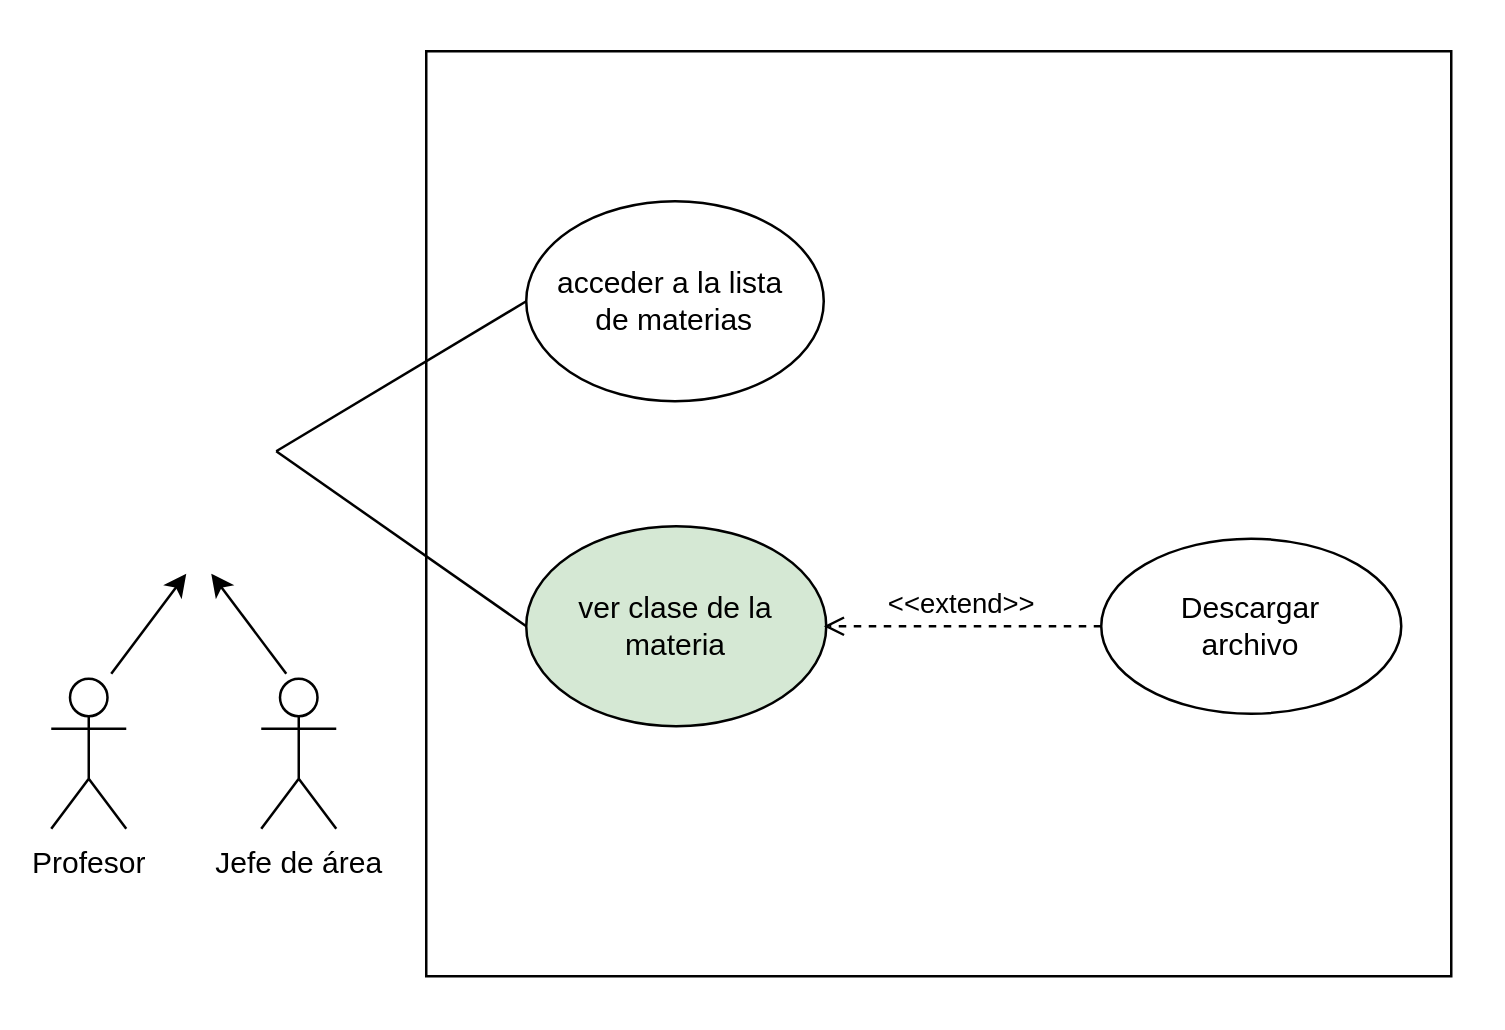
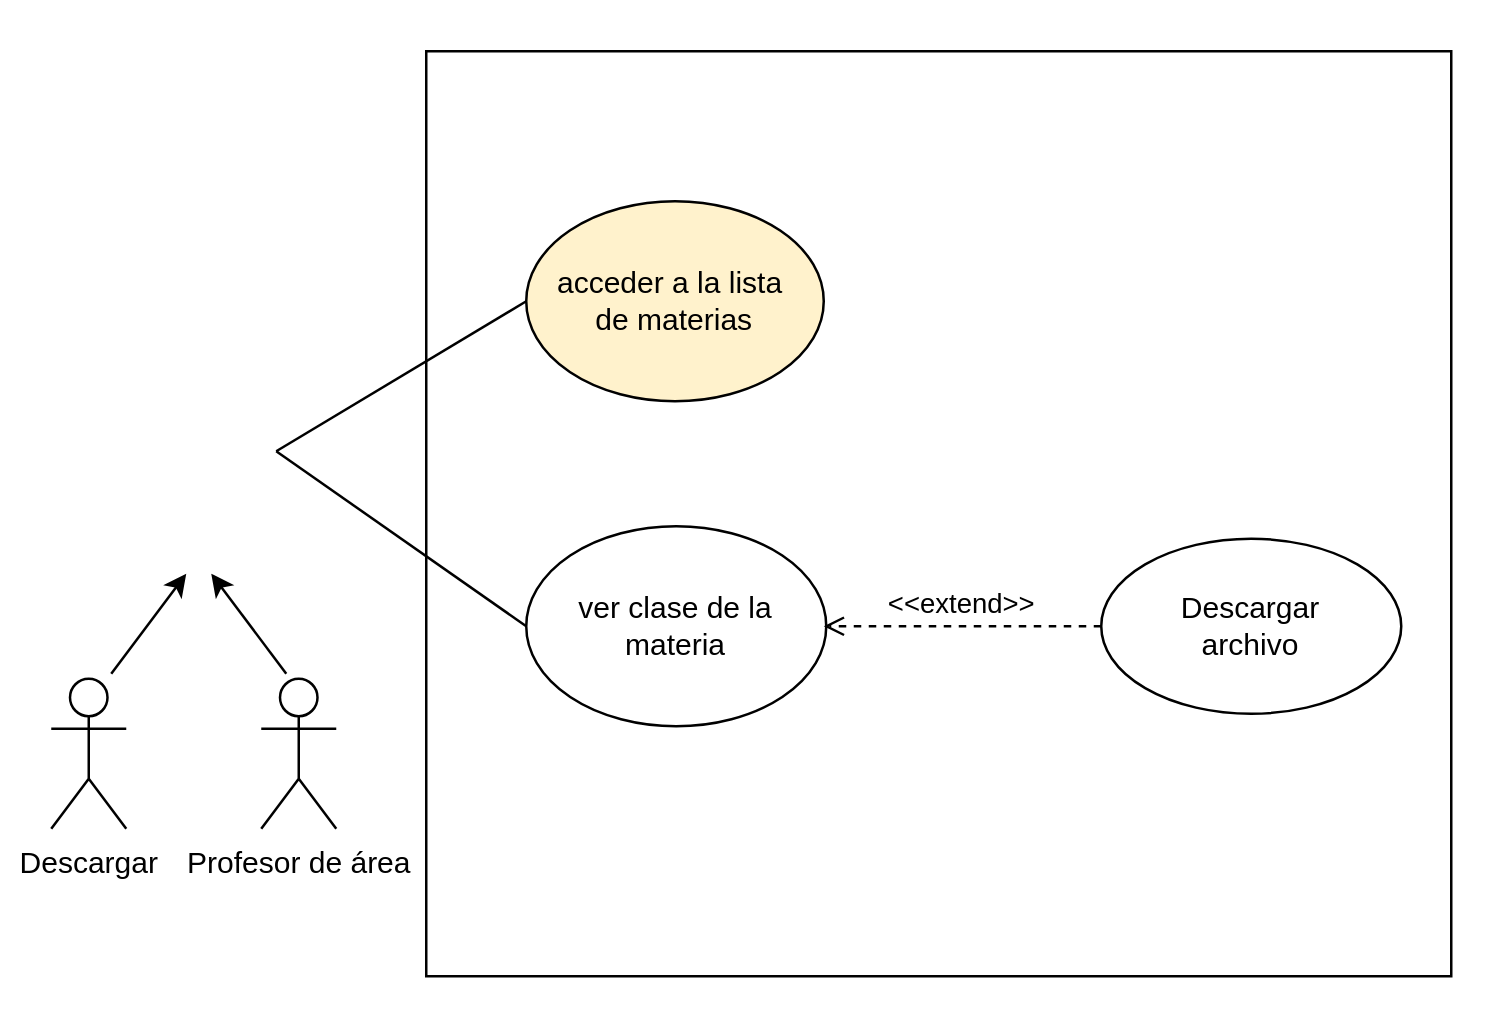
node "acceder a la lista de materias": fillcolor #ffffff -> #fff2cc
node "ver clase de la materia": fillcolor #d5e8d4 -> #ffffff
node "Profesor": label "Profesor" -> "Descargar"
node "Jefe de área": label "Jefe de área" -> "Profesor de área"
